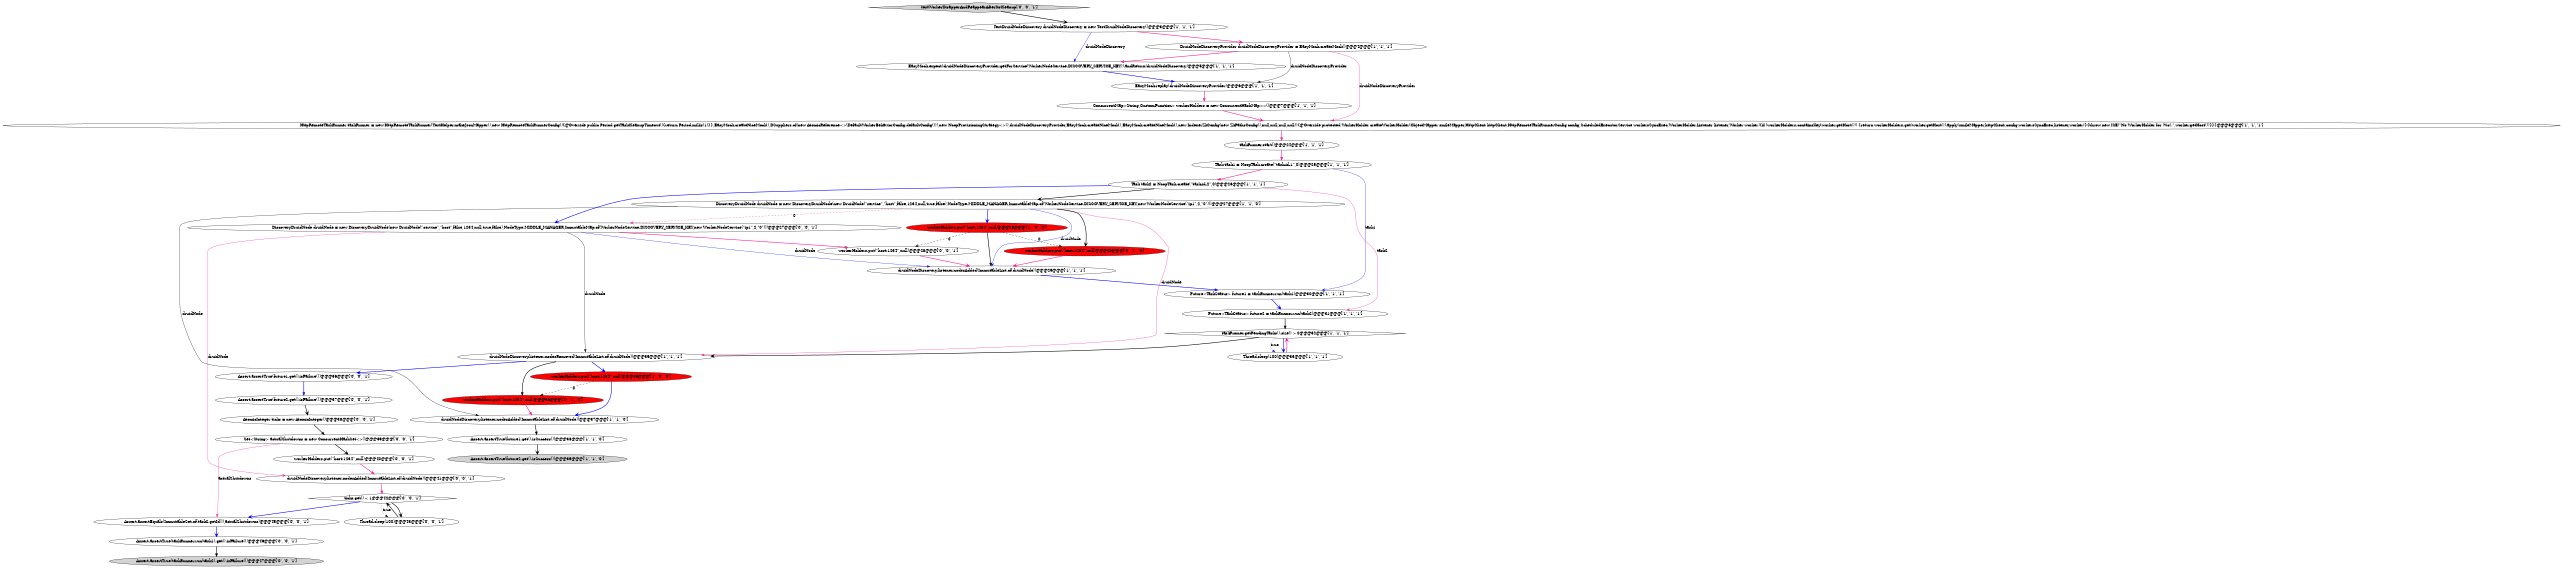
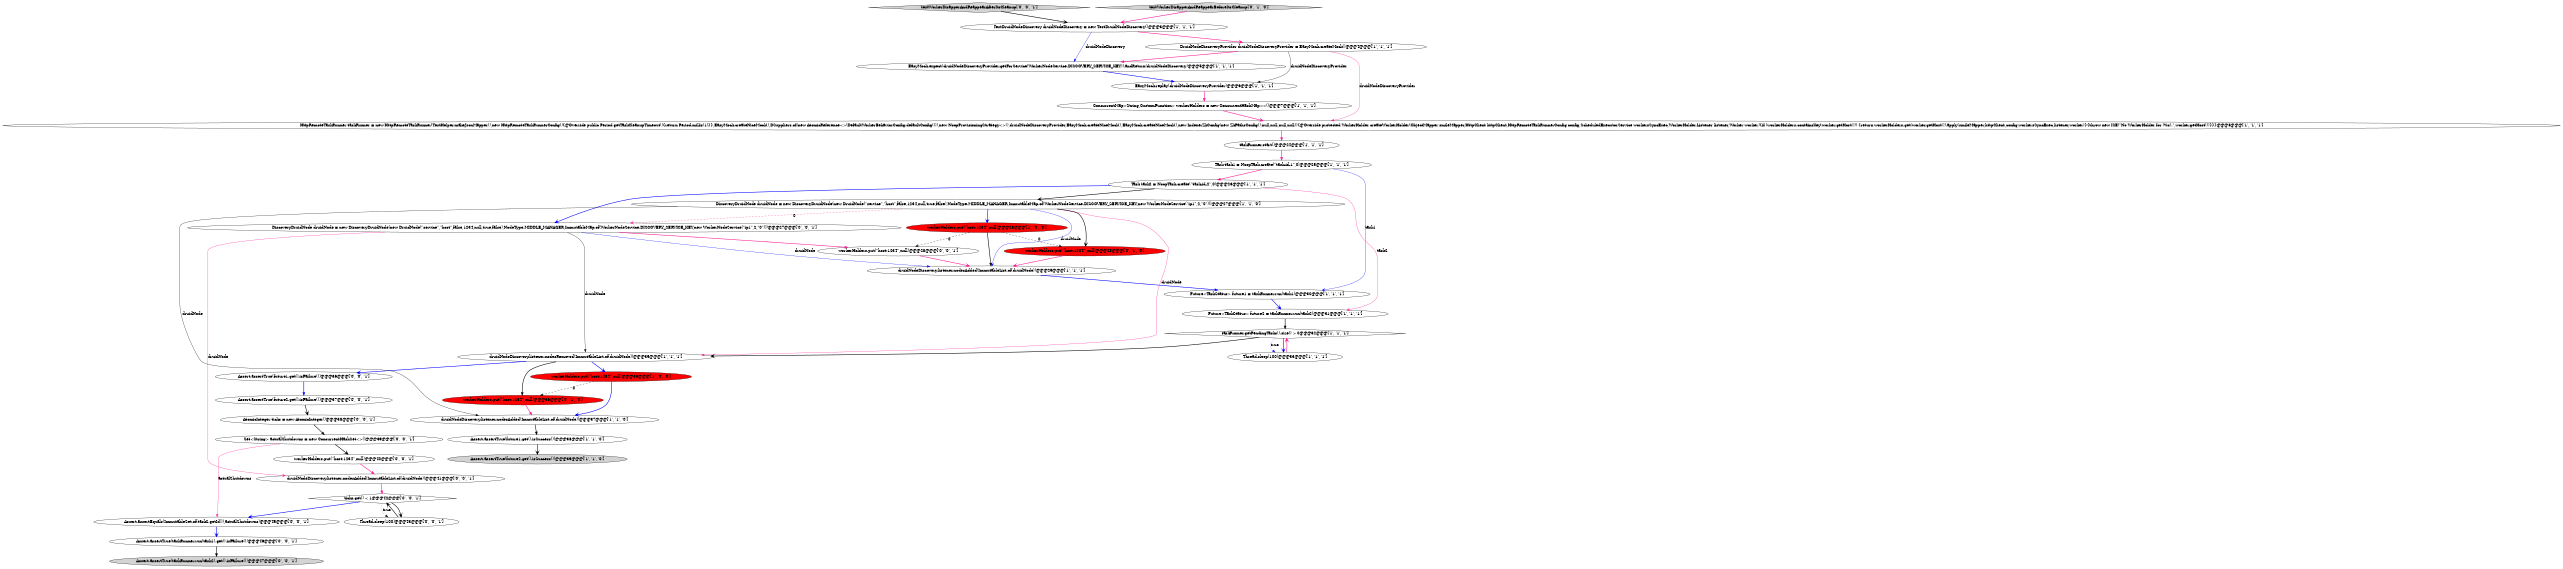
node "testWorkerDisapperAndReappearBeforeItsCleanup['0', '1', '0']": added
